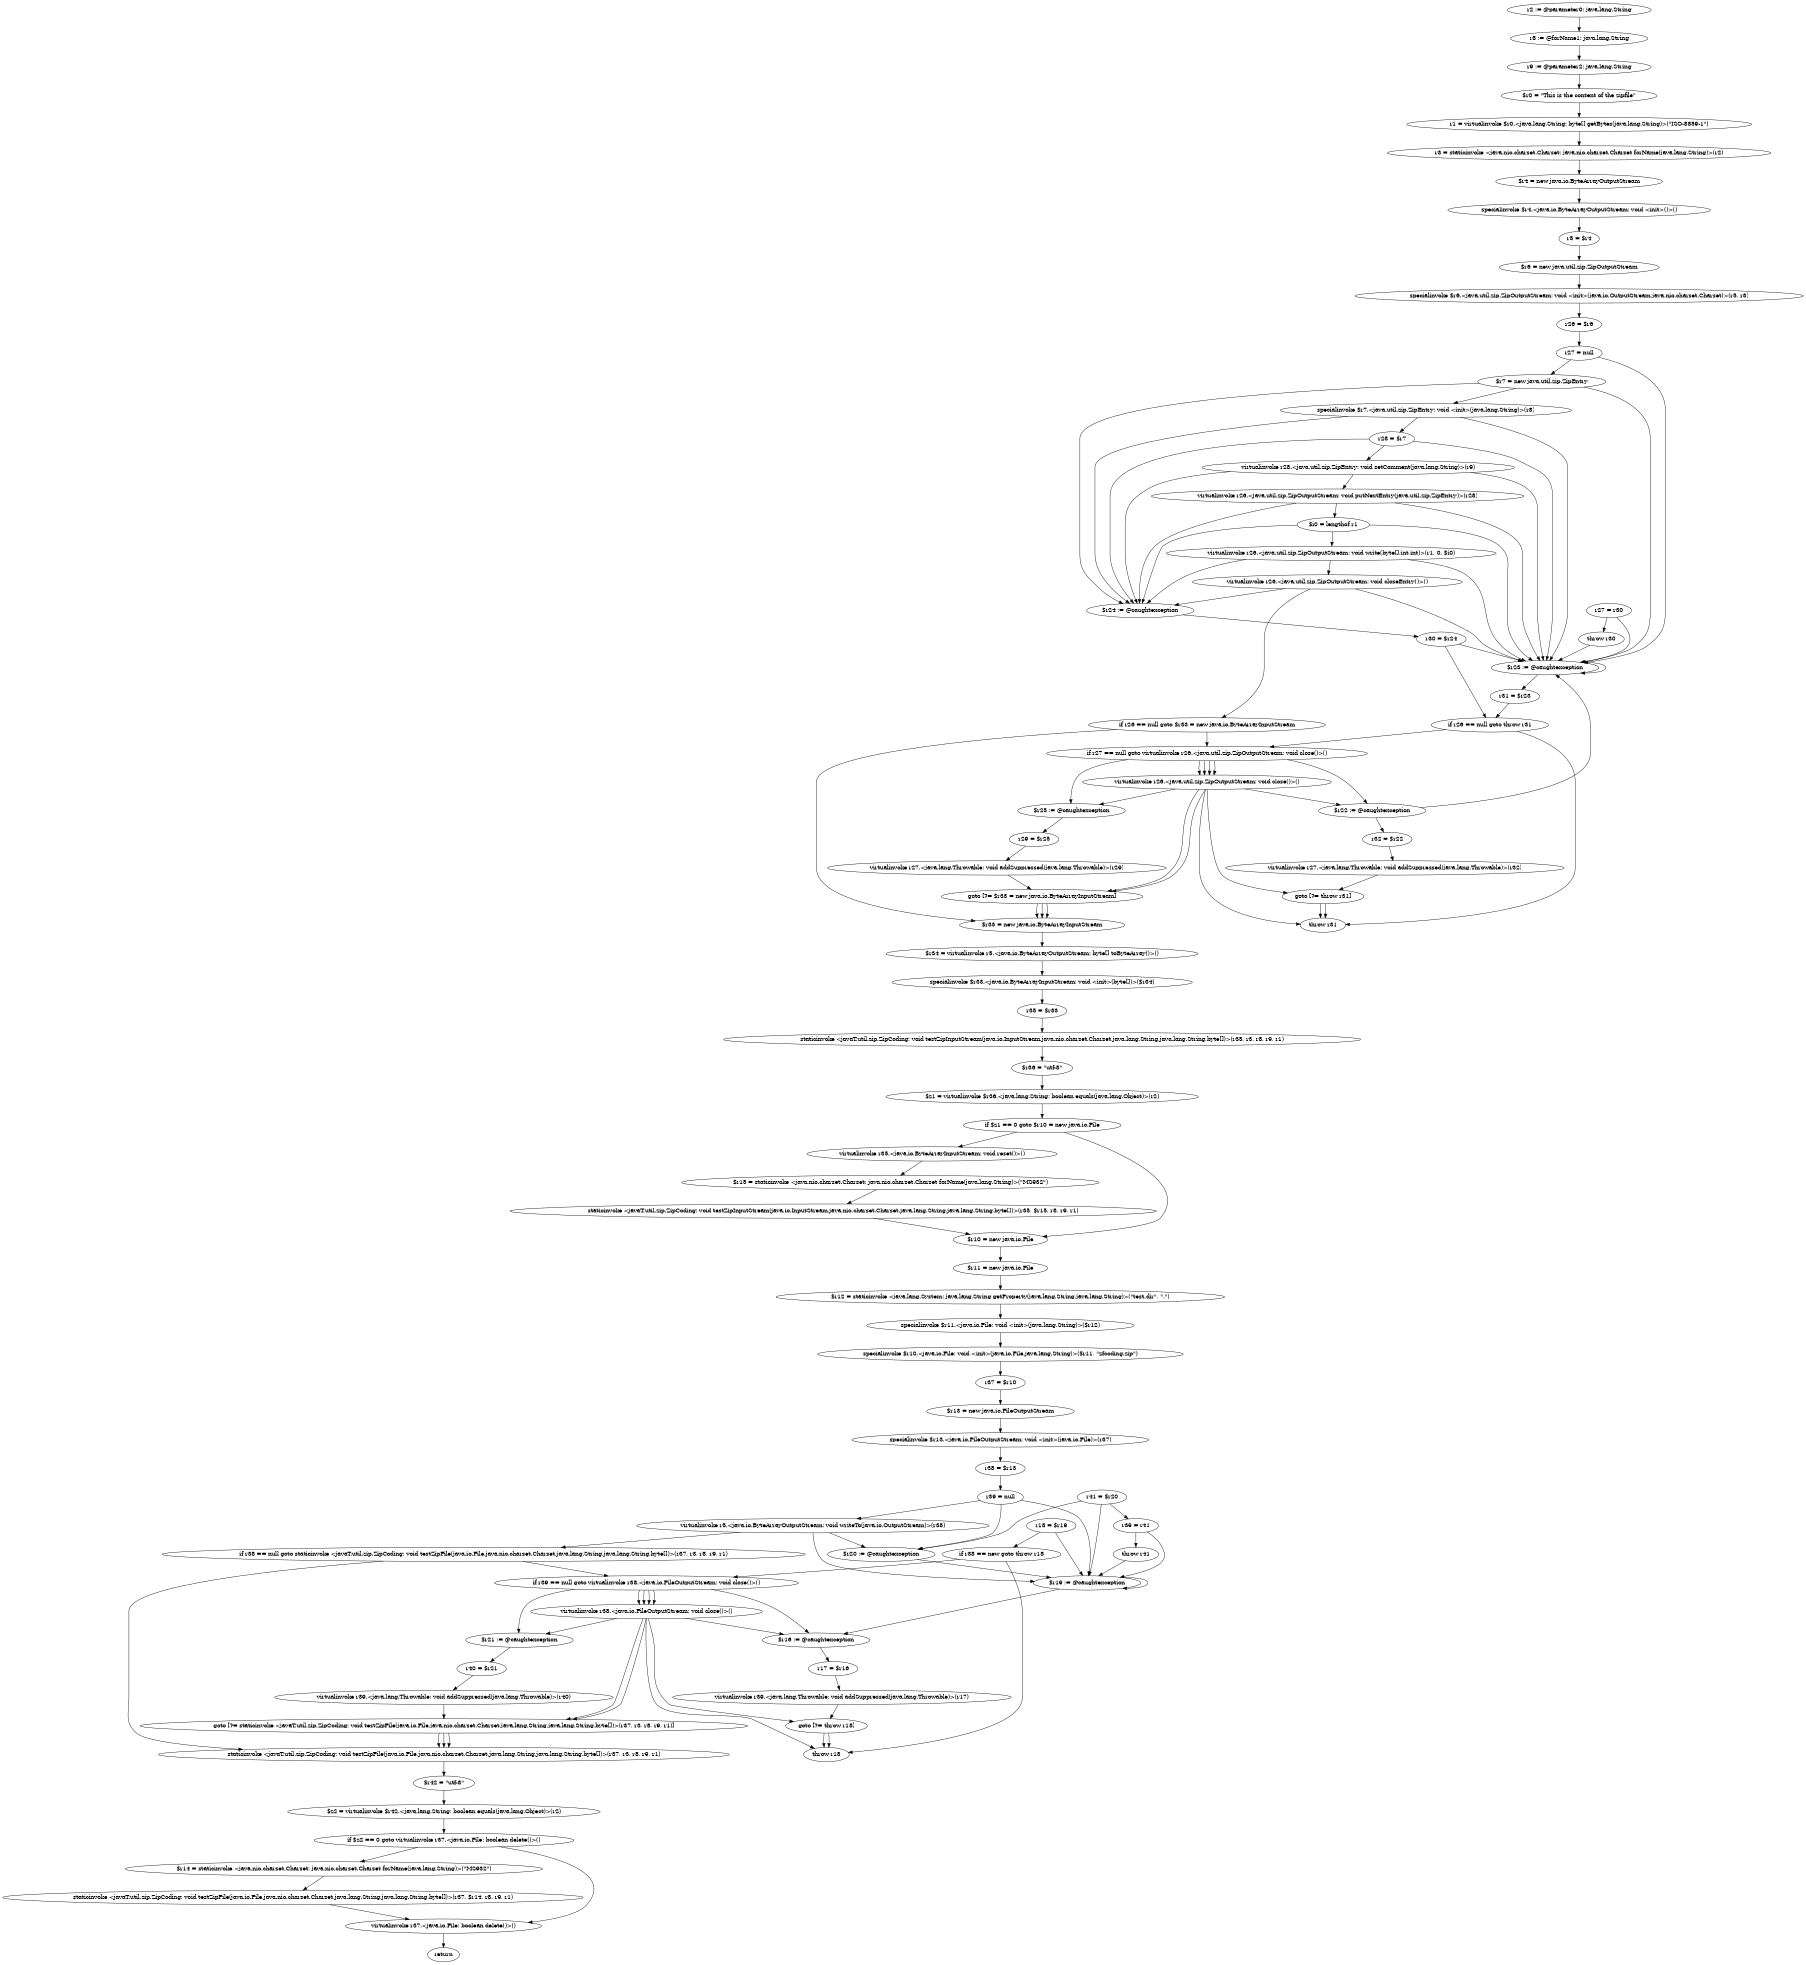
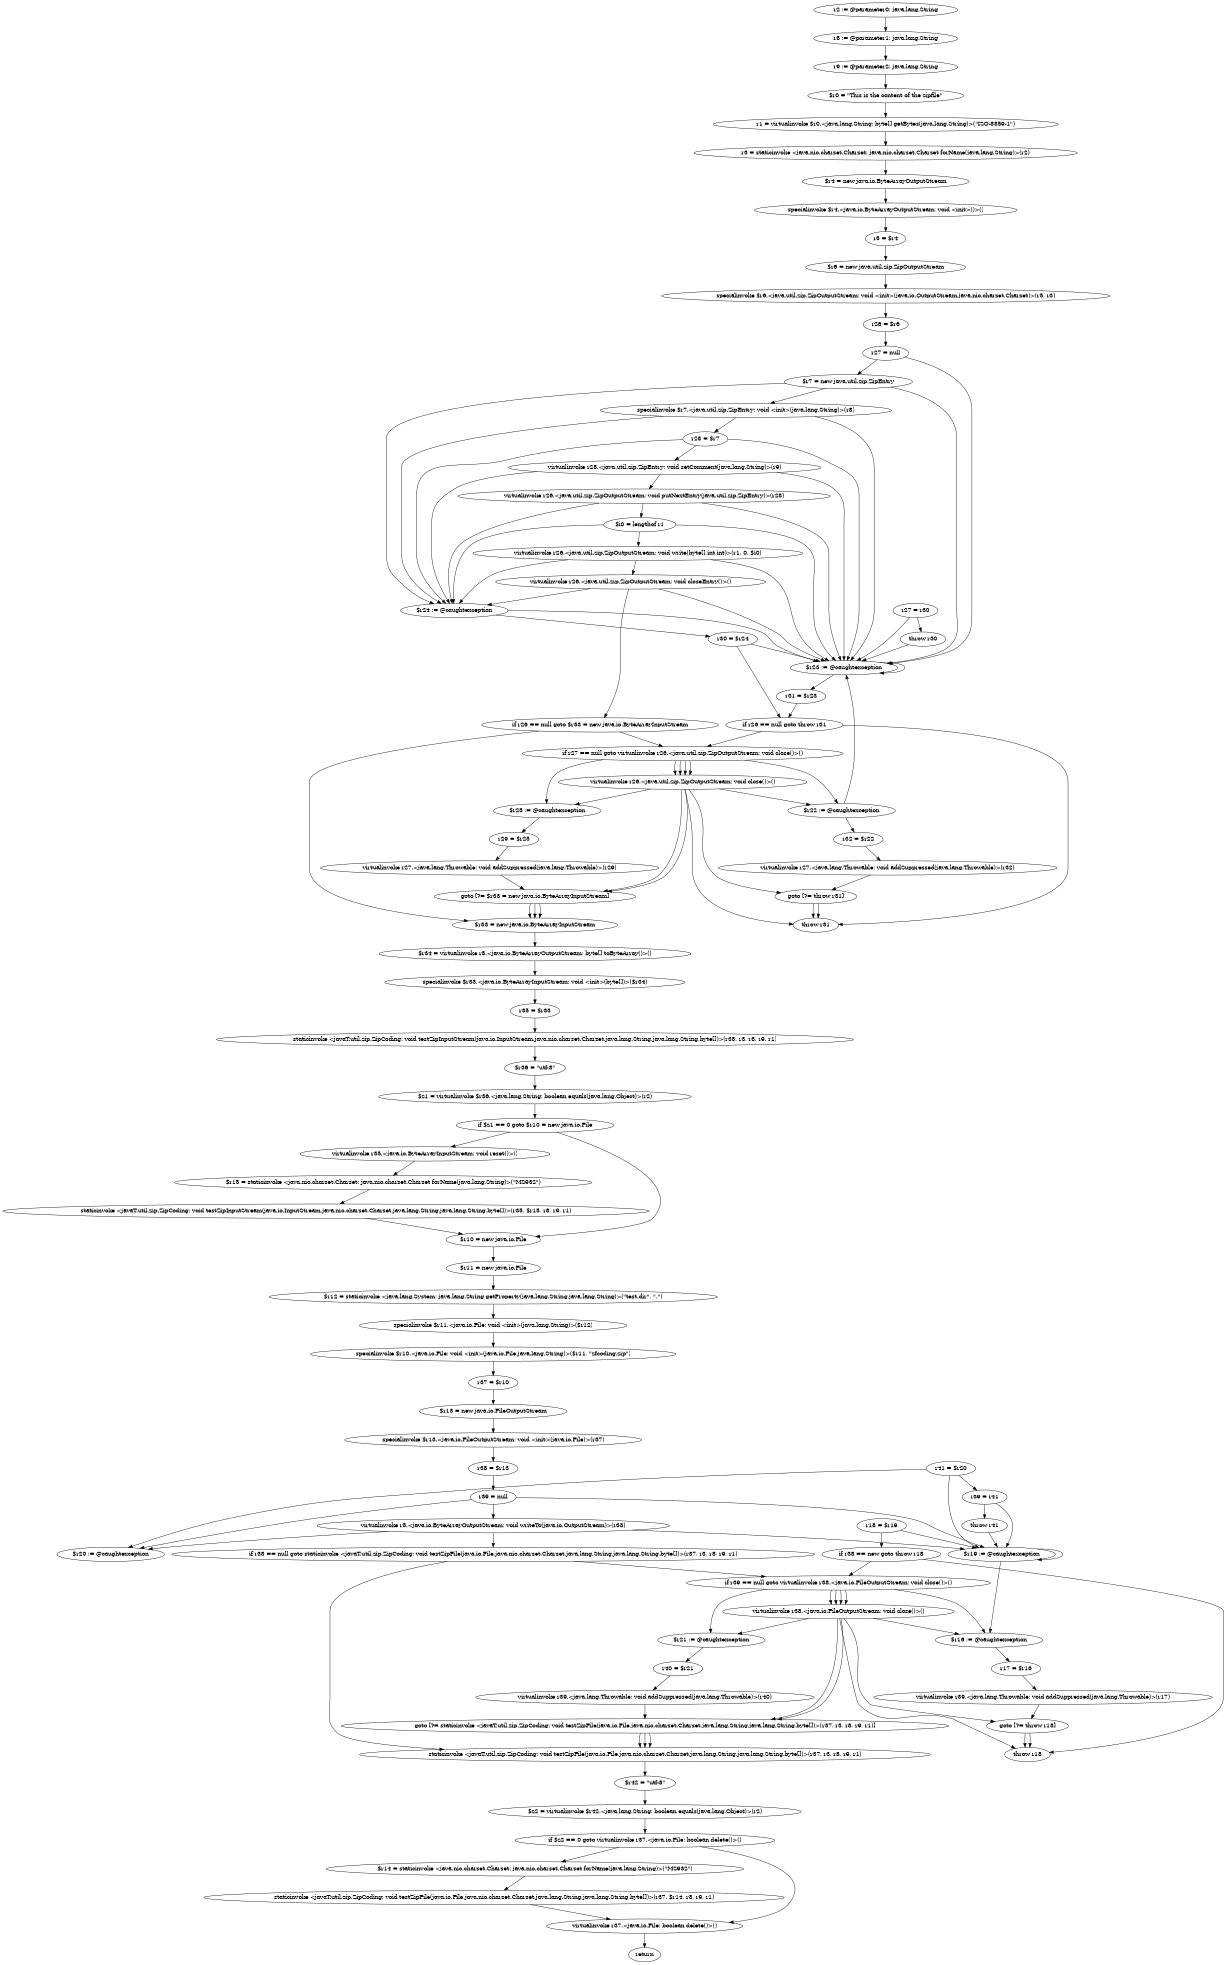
node "r8 := @forName1: java.lang.String": label "r8 := @forName1: java.lang.String" -> "r8 := @parameter1: java.lang.String"
edge "$r24 := @caughtexception" -> "$r23 := @caughtexception": added
edge "$r20 := @caughtexception" -> "$r19 := @caughtexception": removed
